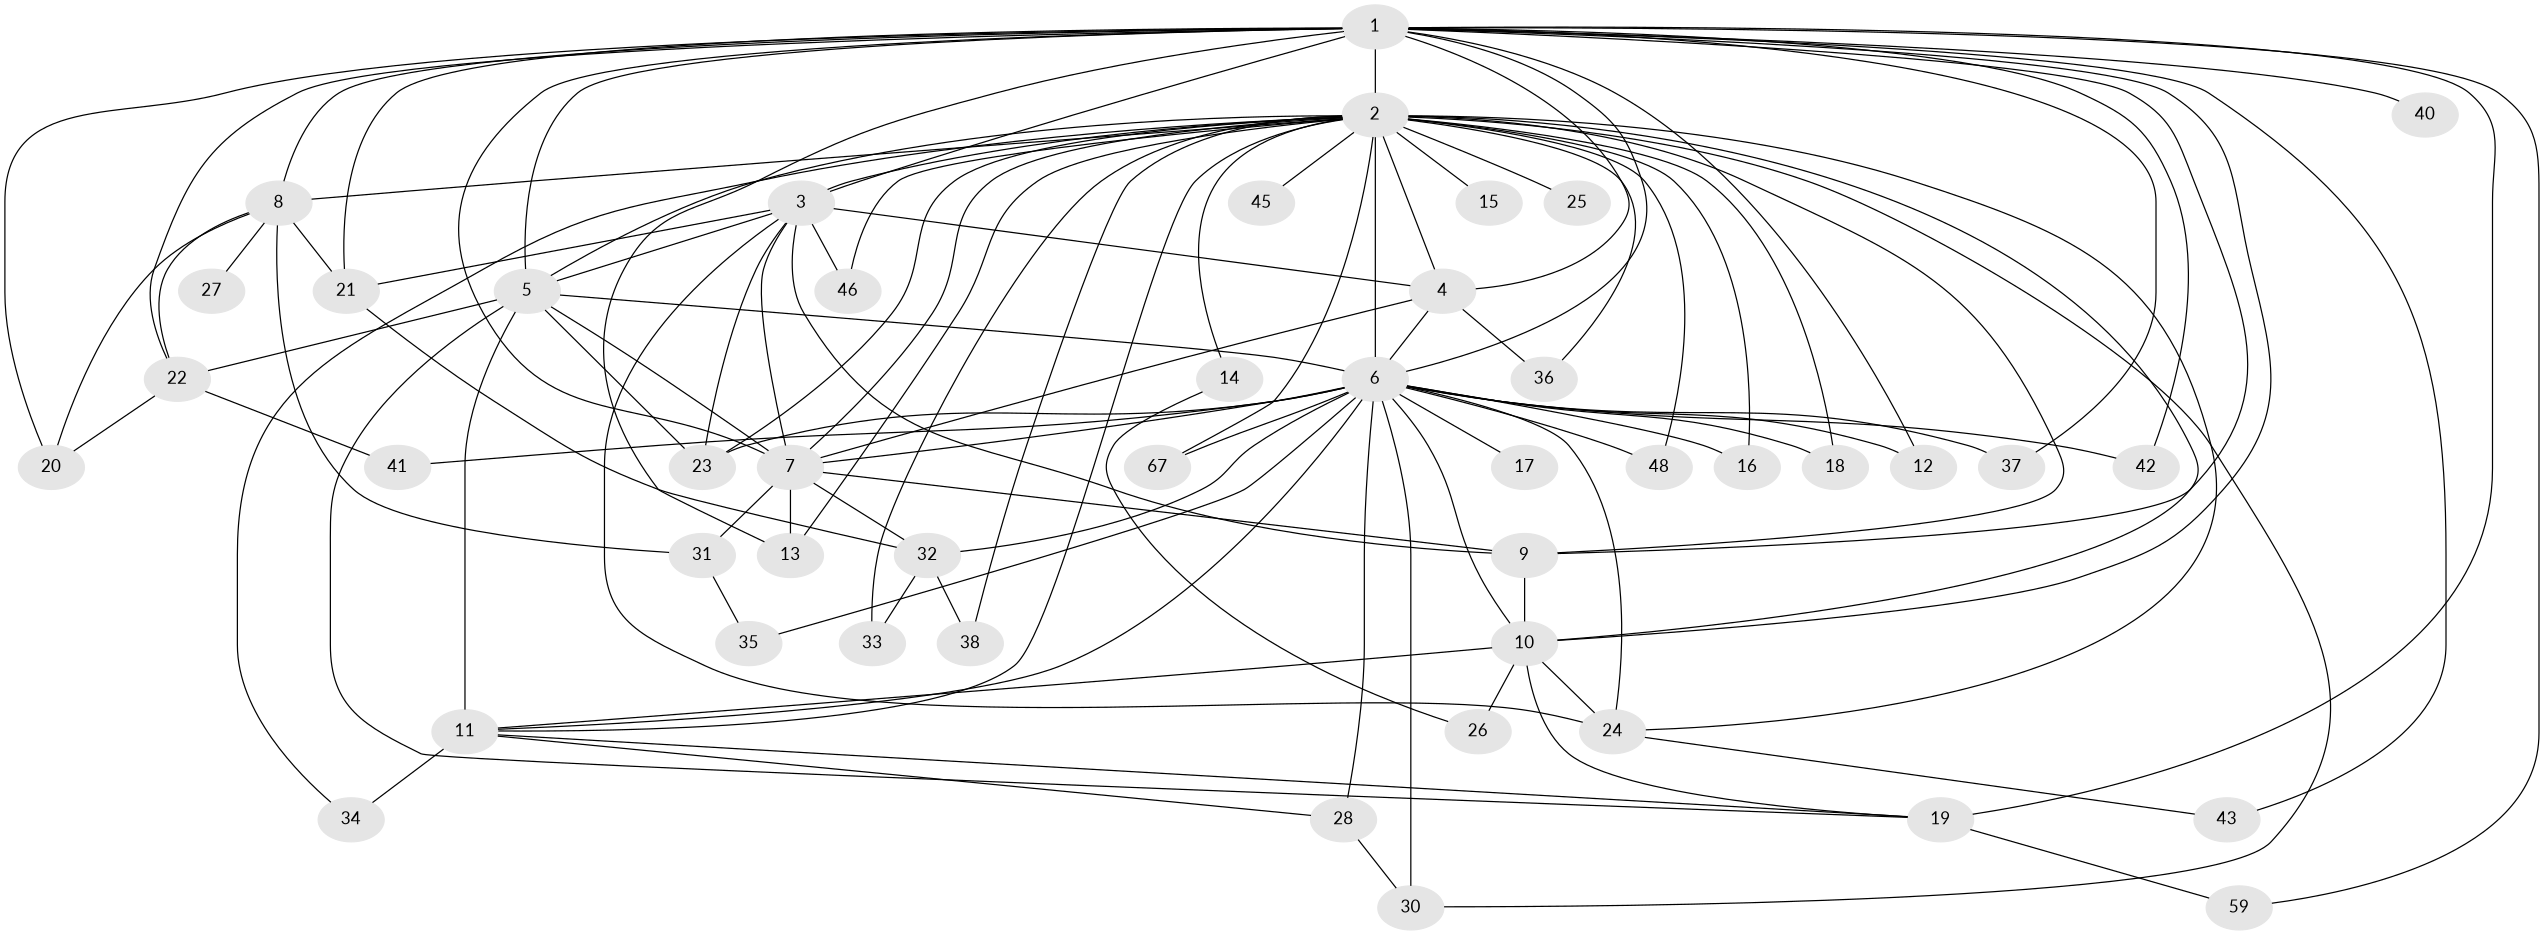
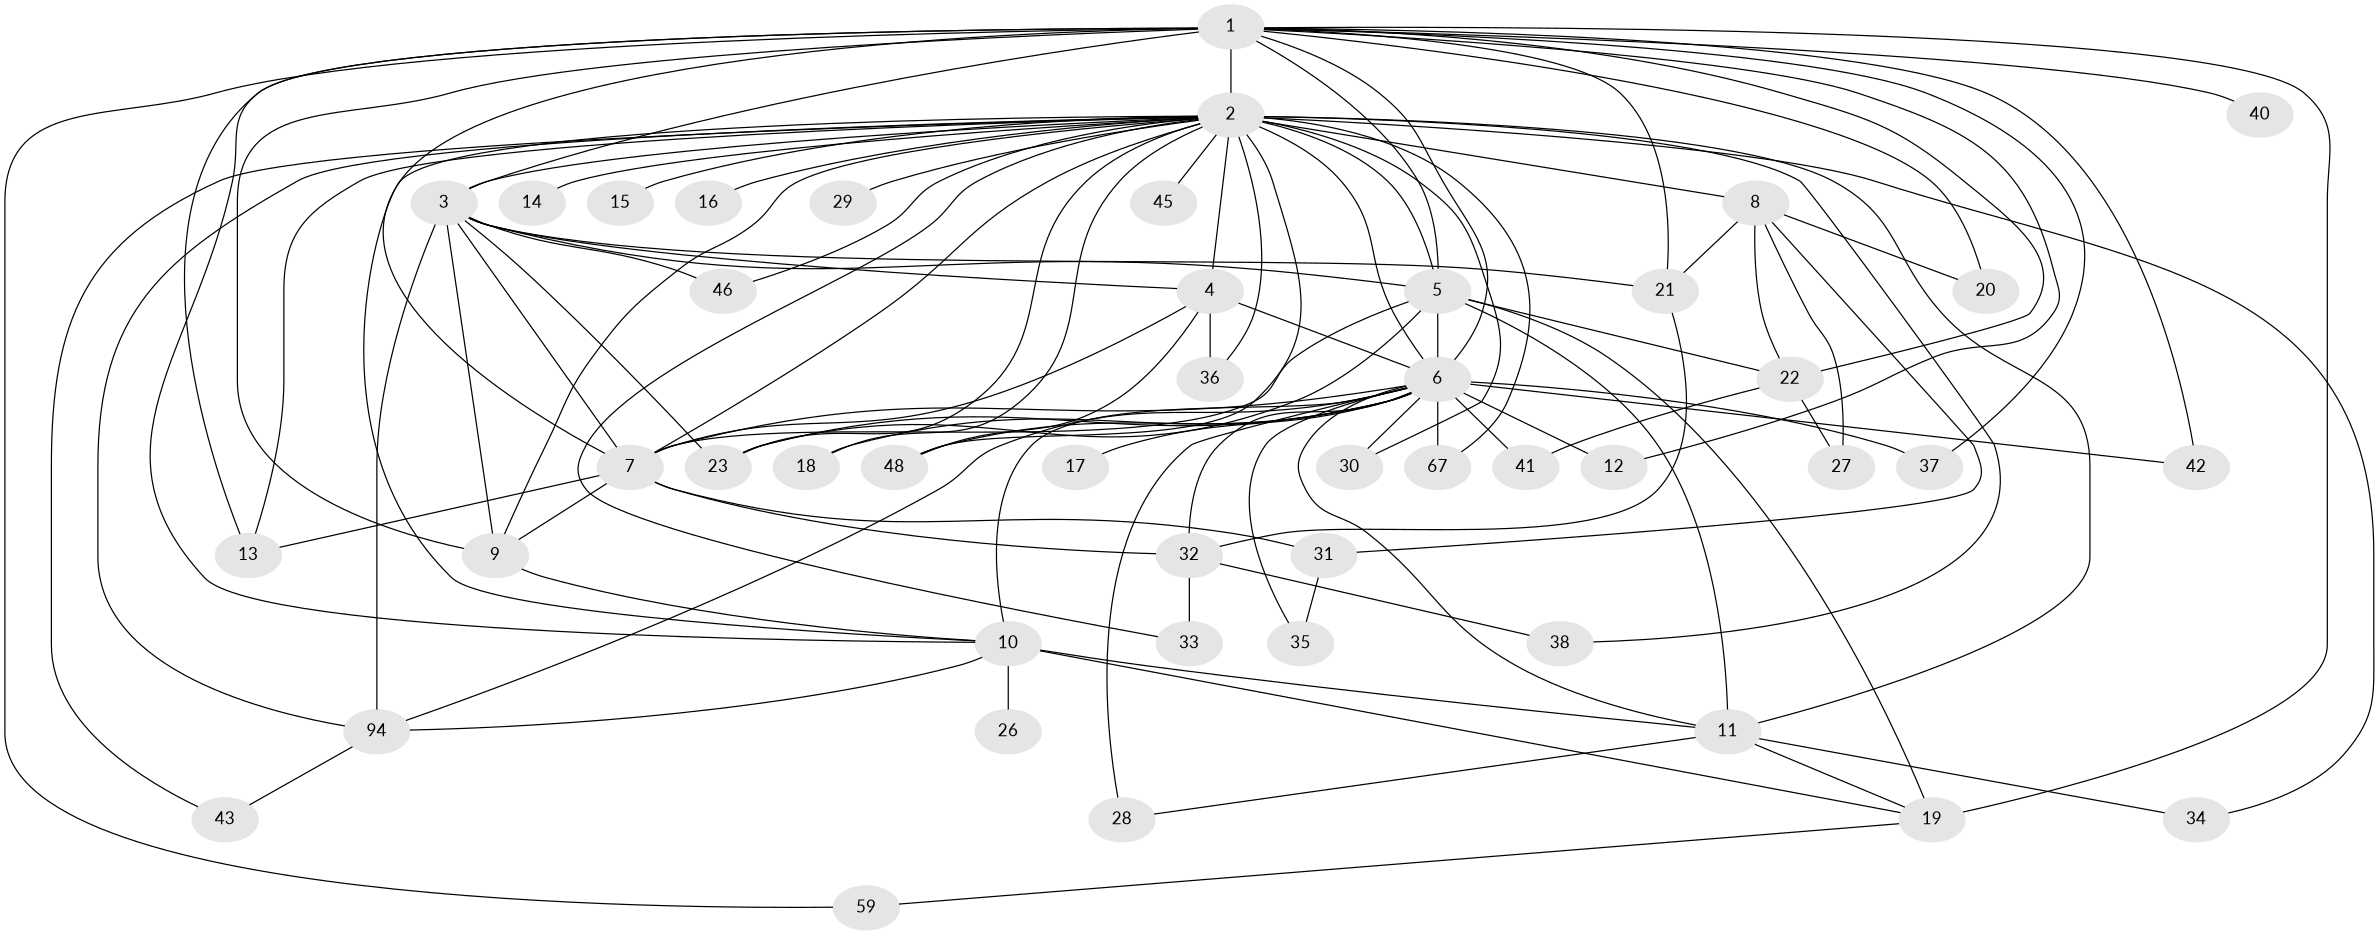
edge "1" -- "8": removed
edge "1" -- "4": now "48" -- "4"
edge "1" -- "43": now "2" -- "43"
node "25": label "25" -> "29"
edge "6" -- "16": removed
edge "22" -- "20": now "22" -- "27"
edge "14" -- "26": removed
node "24": label "24" -> "94"
edge "28" -- "30": removed
